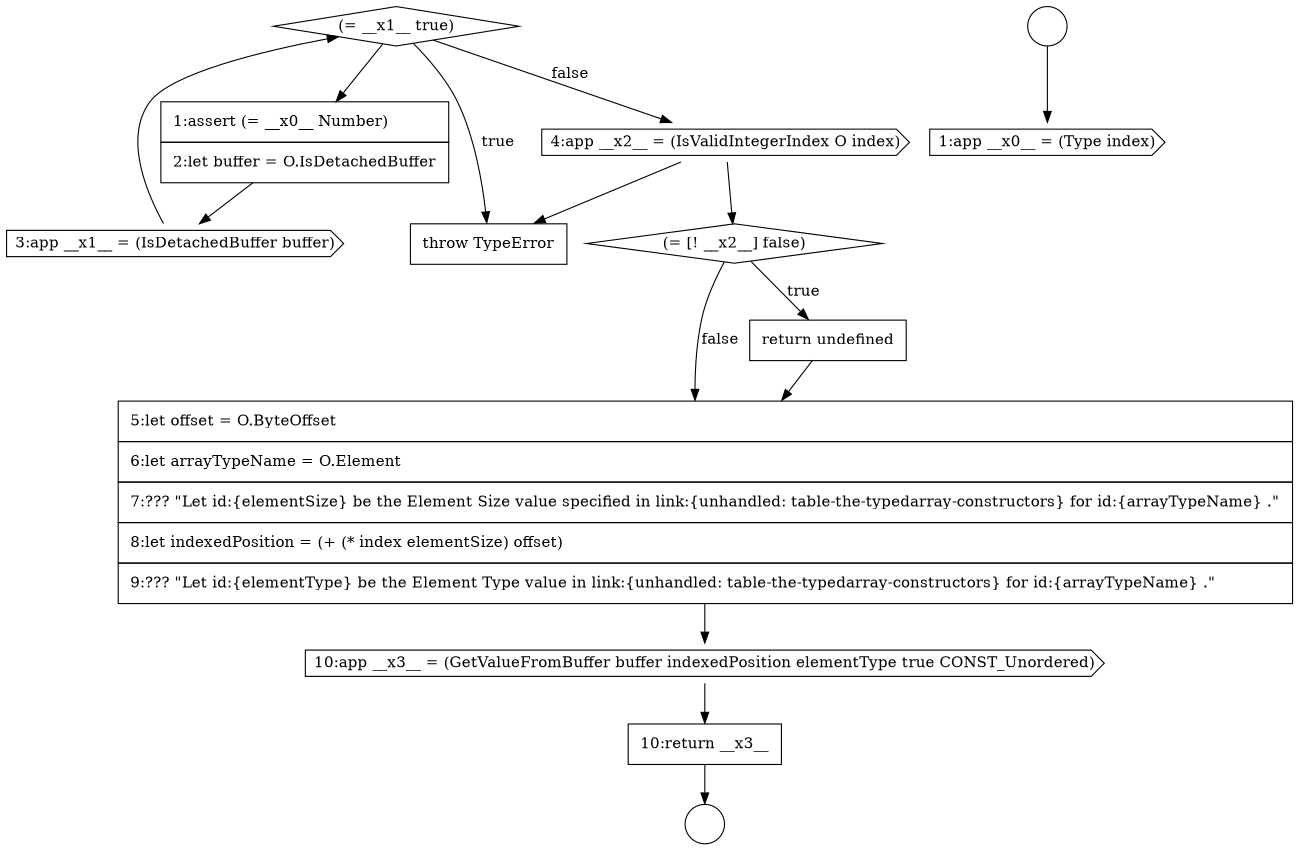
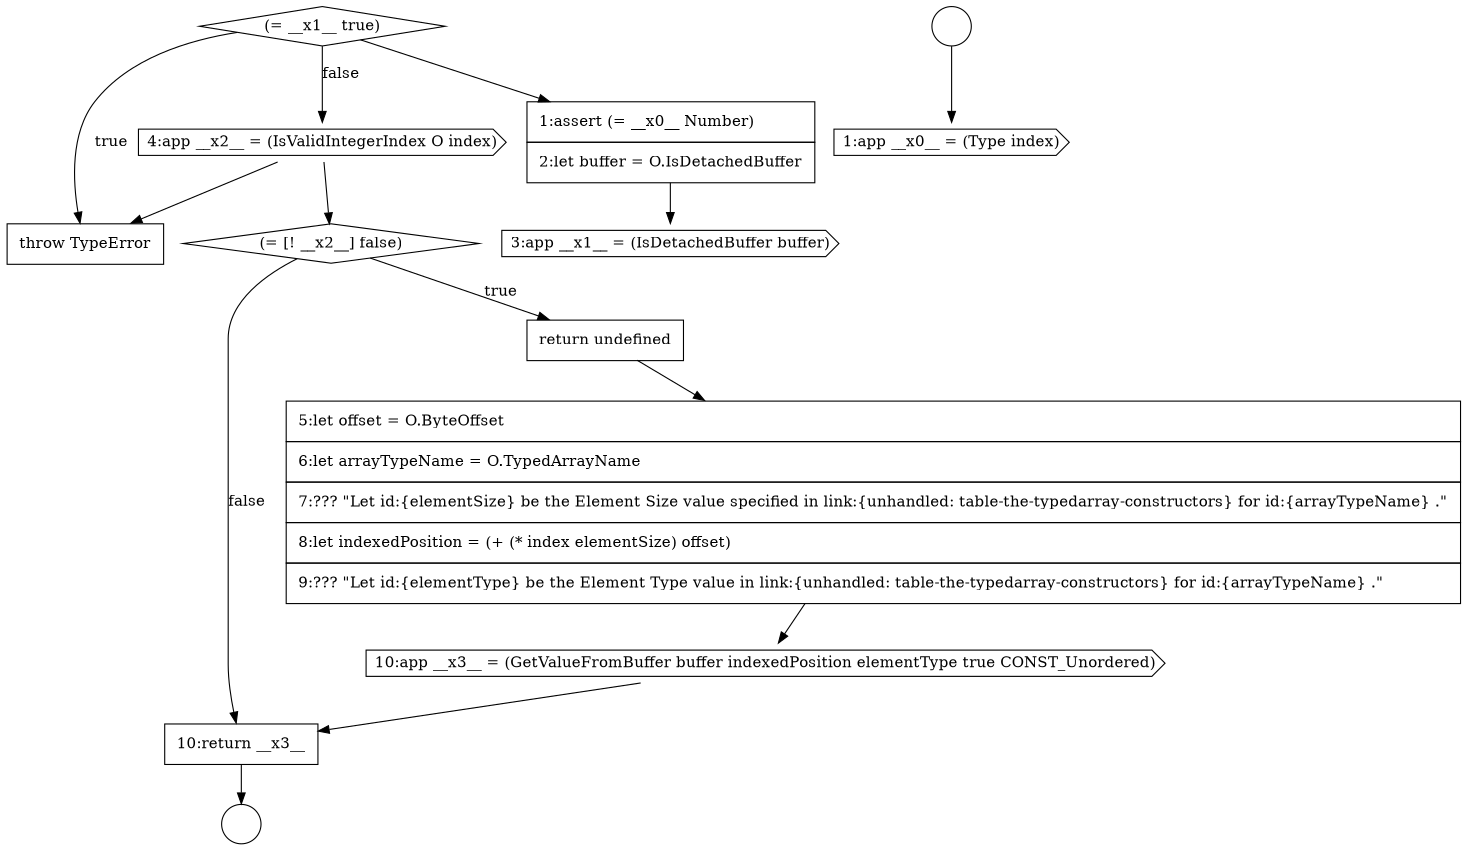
edge "3:app __x1__ = (IsDetachedBuffer buffer)" -> "(= __x1__ true)": removed
edge "(= [! __x2__] false)" -> "5:let offset = O.ByteOffset": now "(= [! __x2__] false)" -> "10:return __x3__"
node "5:let offset = O.ByteOffset": text "6:let arrayTypeName = O.Element" -> "6:let arrayTypeName = O.TypedArrayName"
